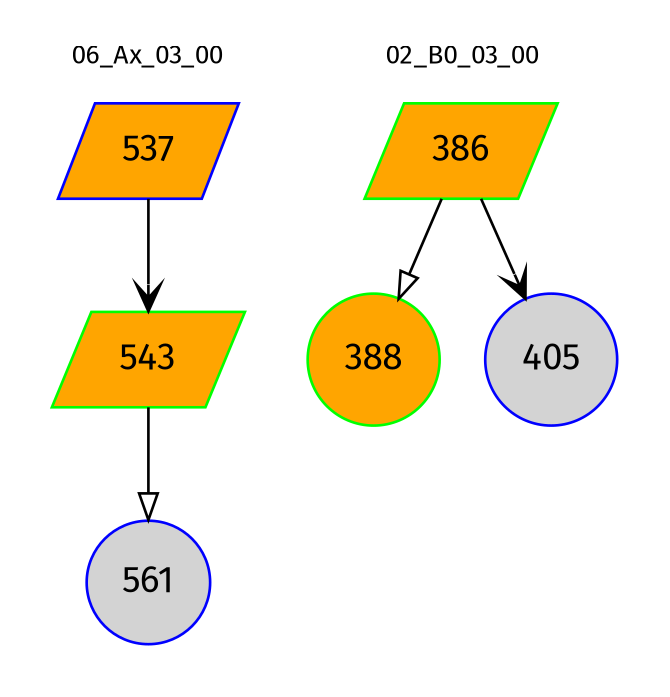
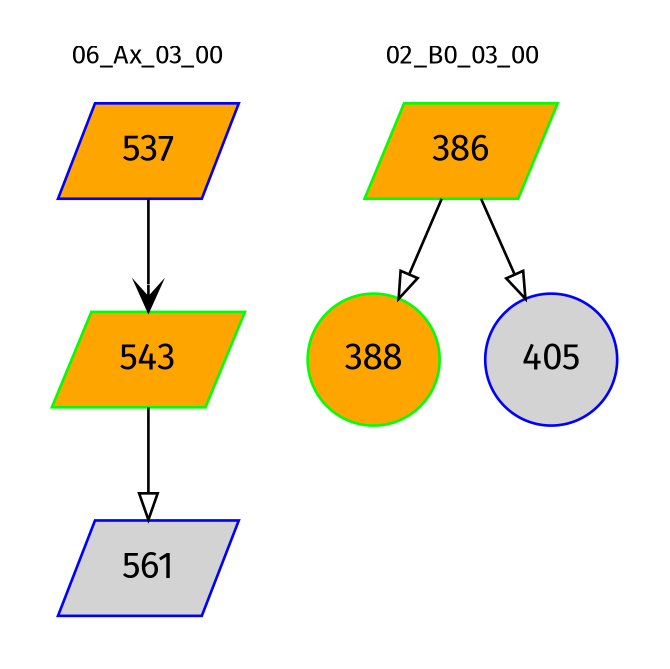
edge "386" -> "405": arrowhead vee -> onormal
node "561": shape circle -> parallelogram
